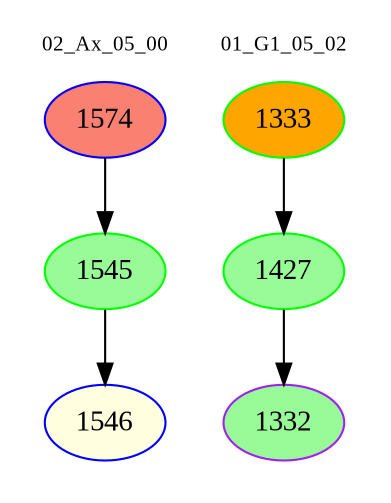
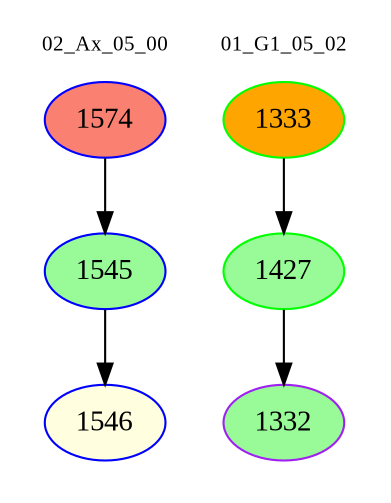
node "1545": color green -> blue
